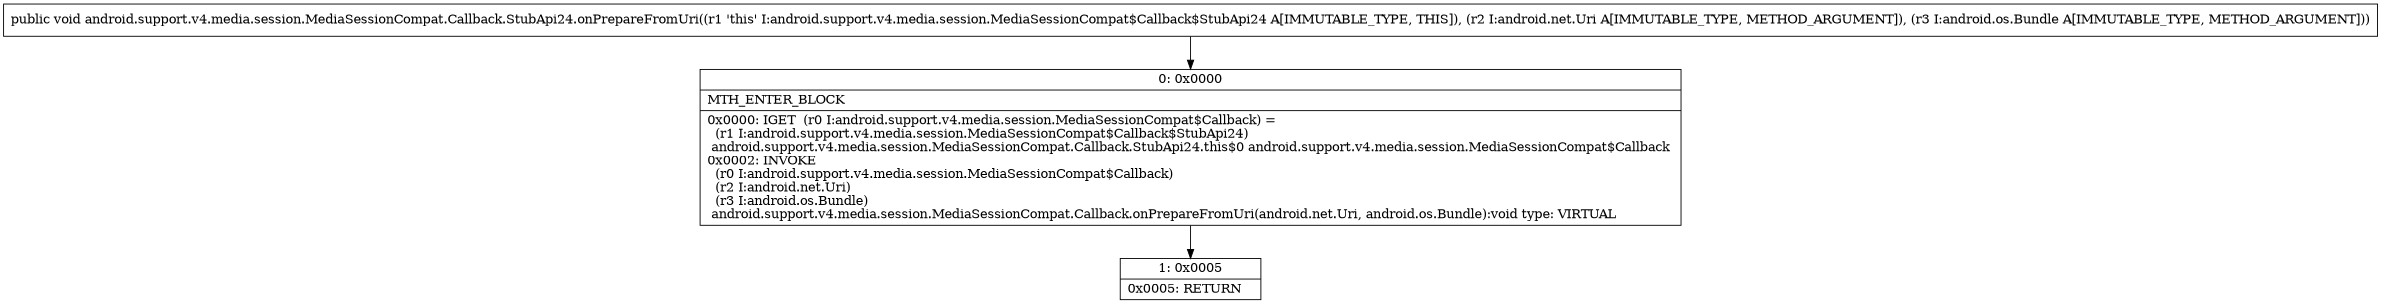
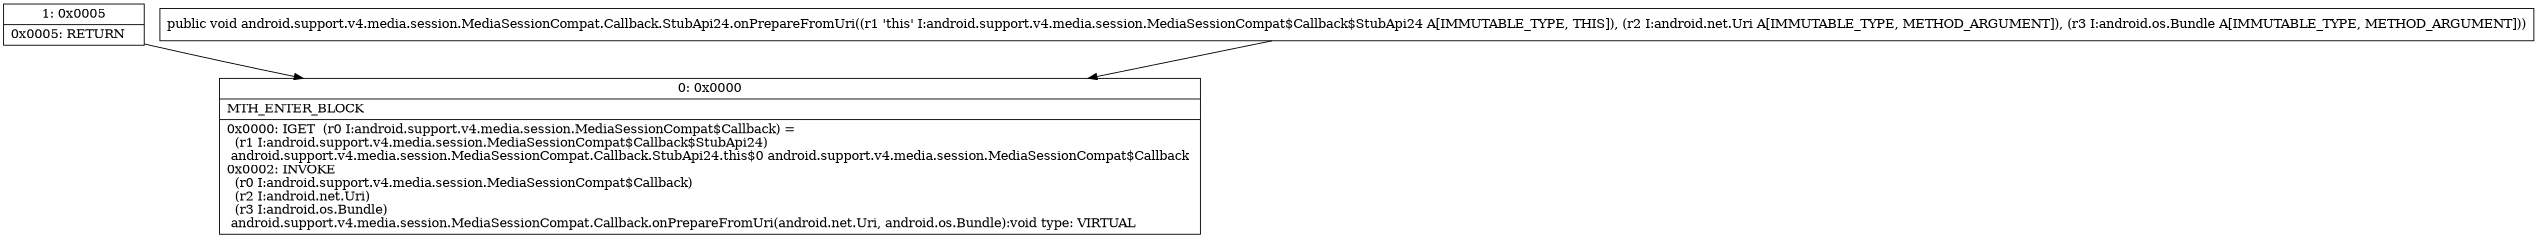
edge "0: 0x0000" -> "1: 0x0005": reversed
